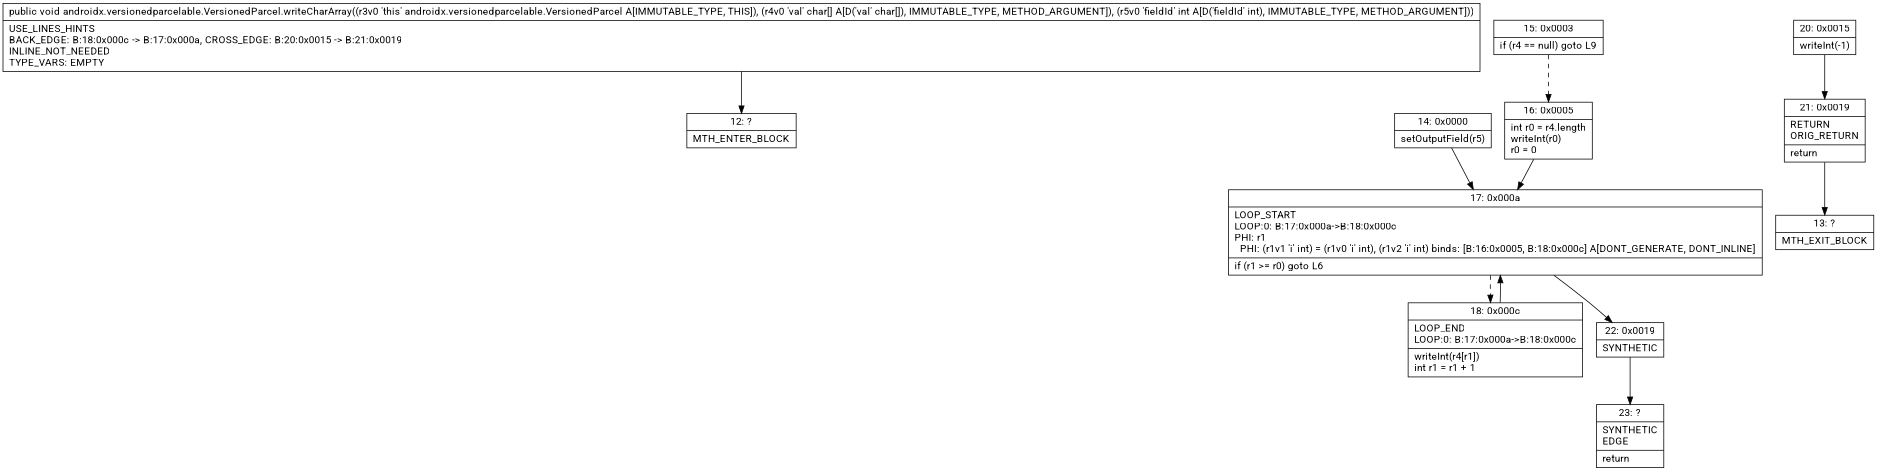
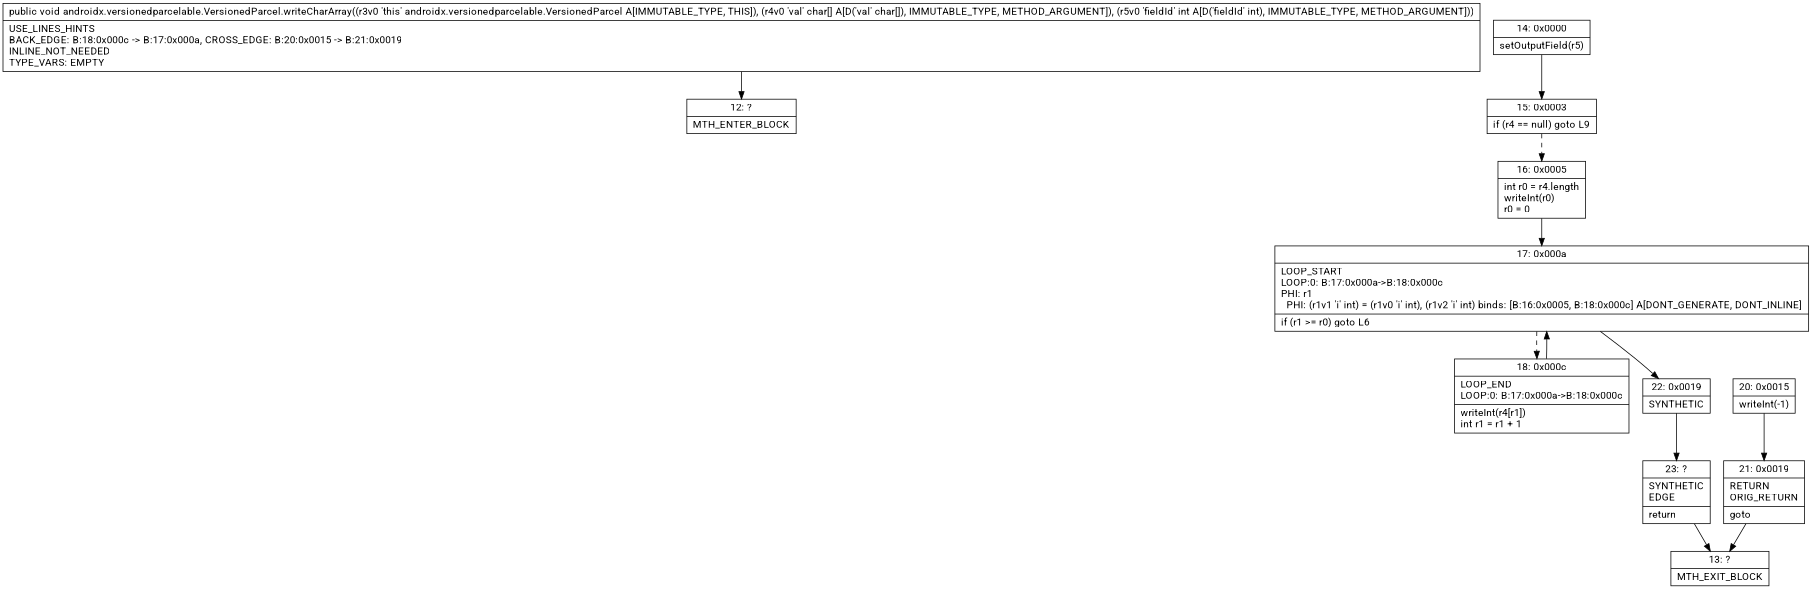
node "21: 0x0019": text "return" -> "goto"
edge "14: 0x0000" -> "17: 0x000a": now "14: 0x0000" -> "15: 0x0003"
edge "23: ?" -> "13: ?": added
